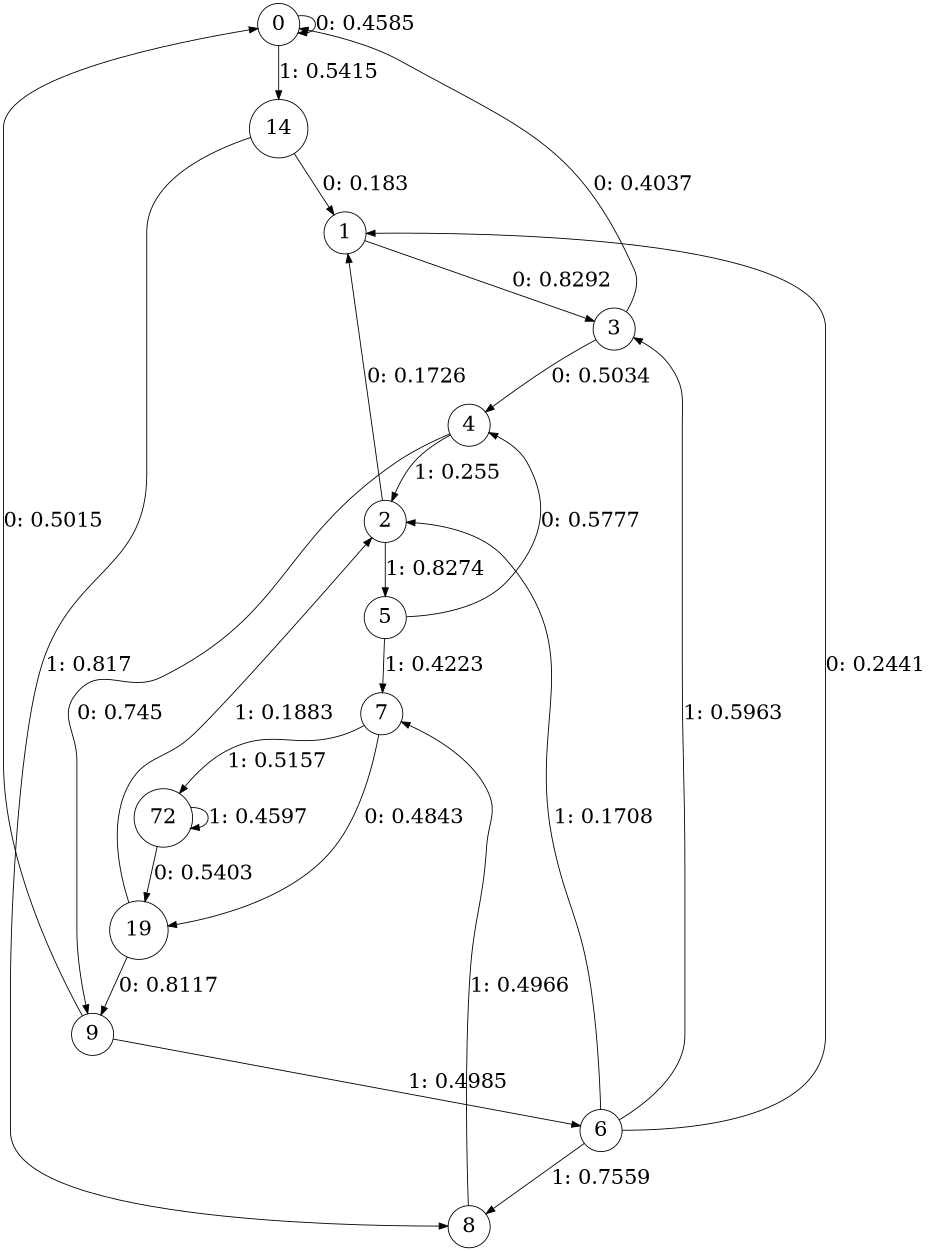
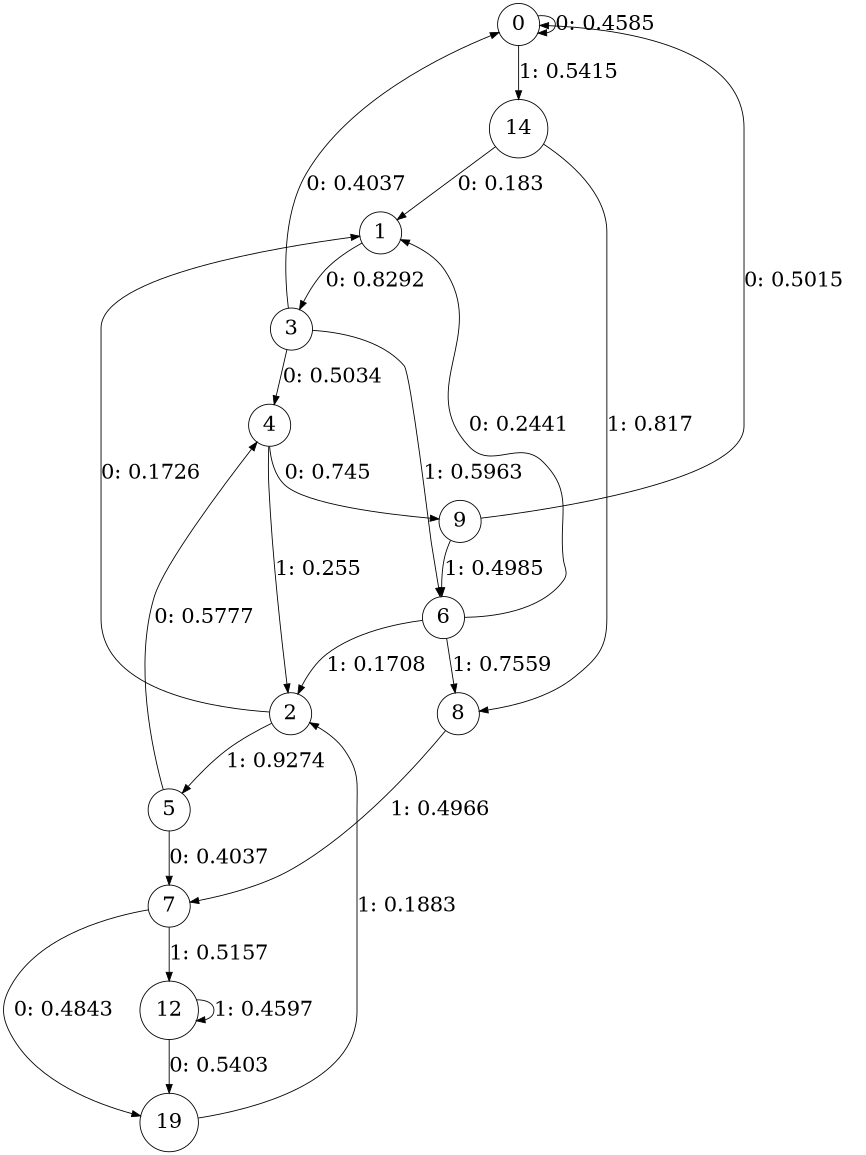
edge "2" -> "5": label "1: 0.8274   " -> "1: 0.9274   "
edge "5" -> "7": label "1: 0.4223   " -> "0: 0.4037   "
edge "6" -> "3": reversed
node "72": label "72" -> "12"
edge "19" -> "9": removed, label "0: 0.8117"
